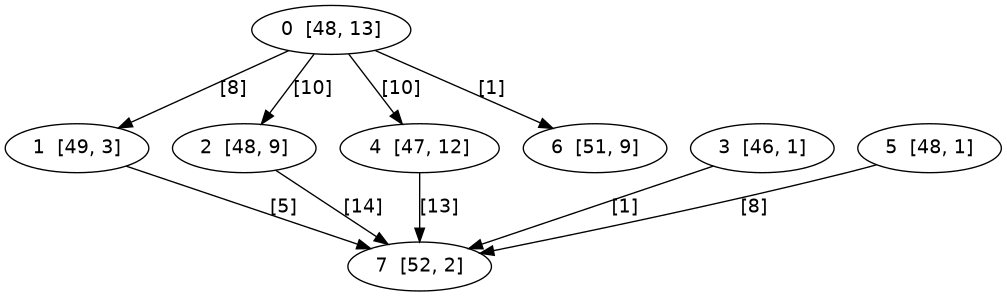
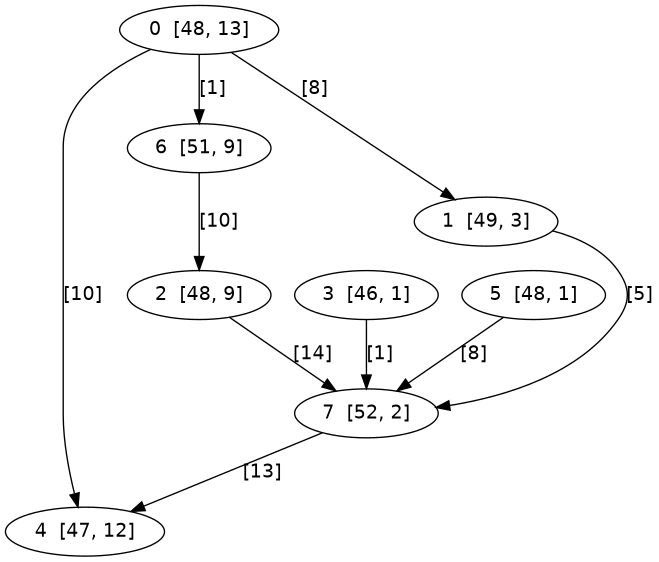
edge "0  [48, 13]" -> "2  [48, 9]": now "6  [51, 9]" -> "2  [48, 9]"
edge "4  [47, 12]" -> "7  [52, 2]": reversed
